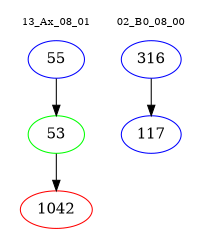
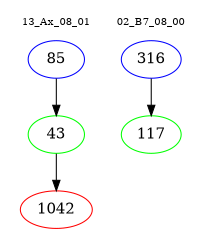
cluster "02_B0_08_00": label "02_B0_08_00" -> "02_B7_08_00"
node "55": label "55" -> "85"
node "53": label "53" -> "43"
node "117": color blue -> green
